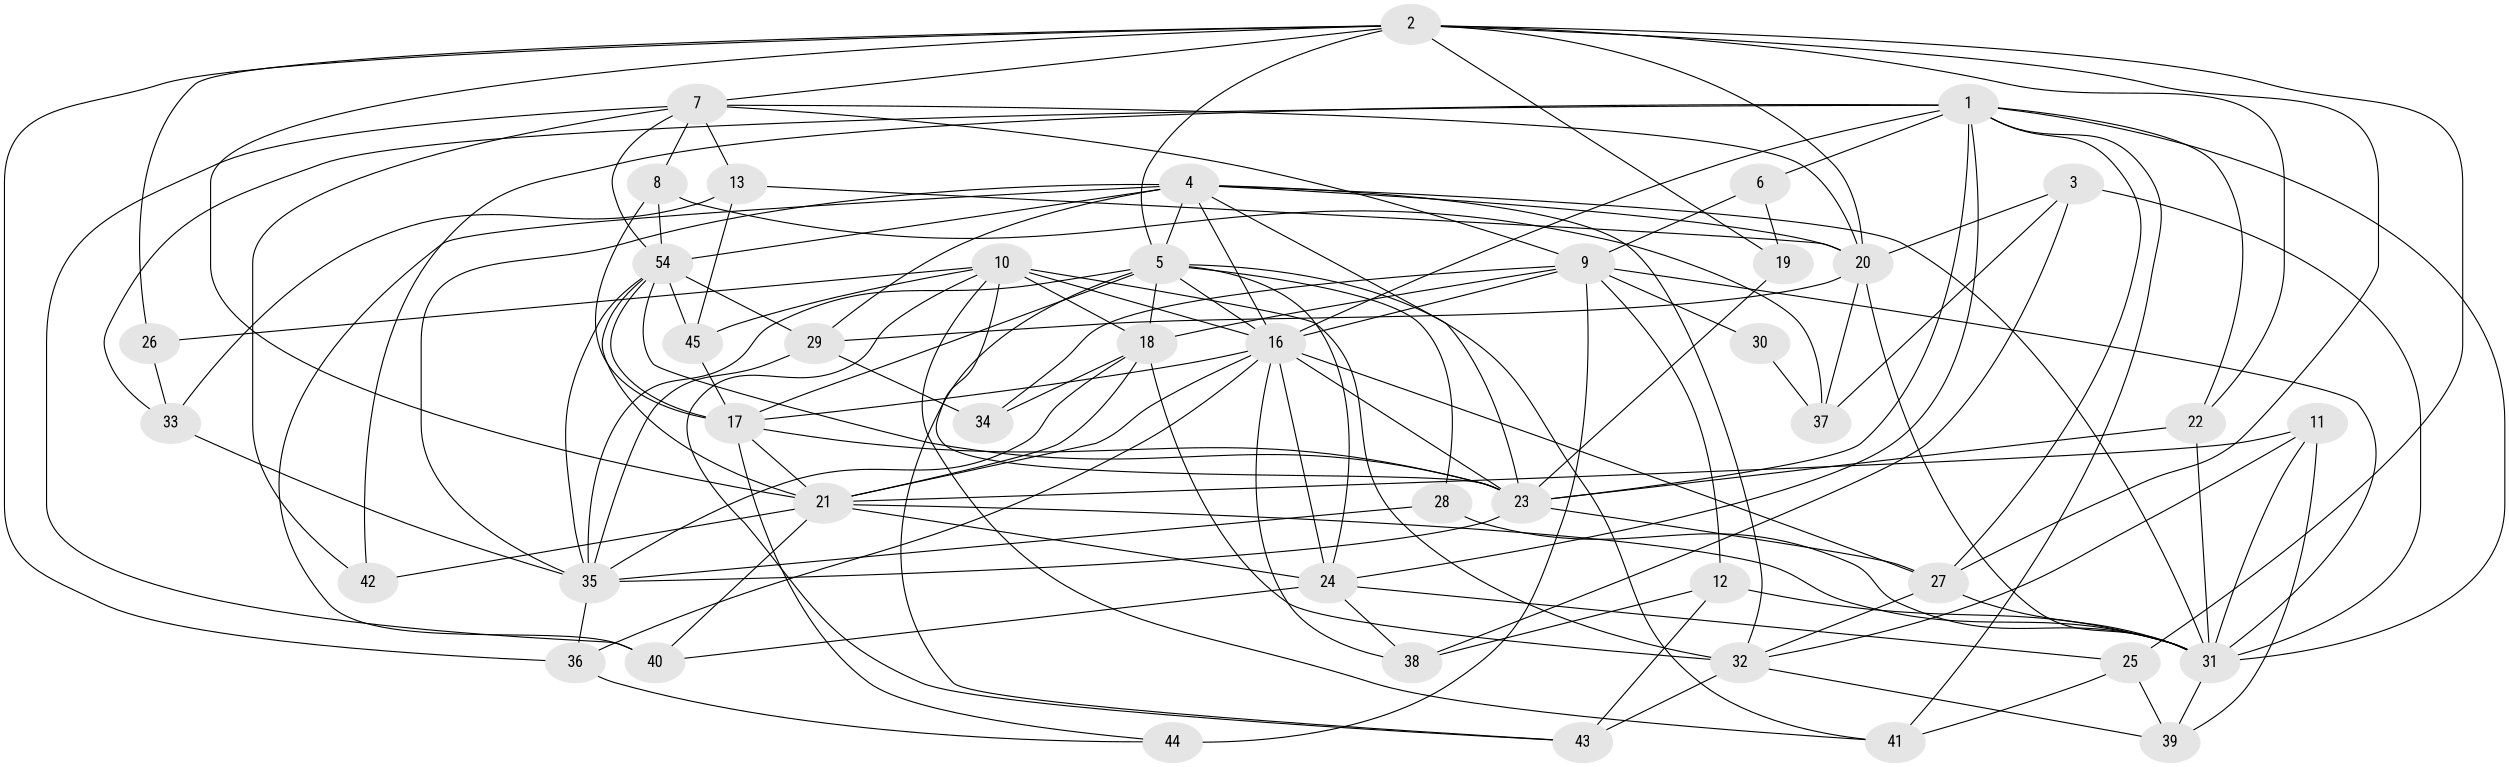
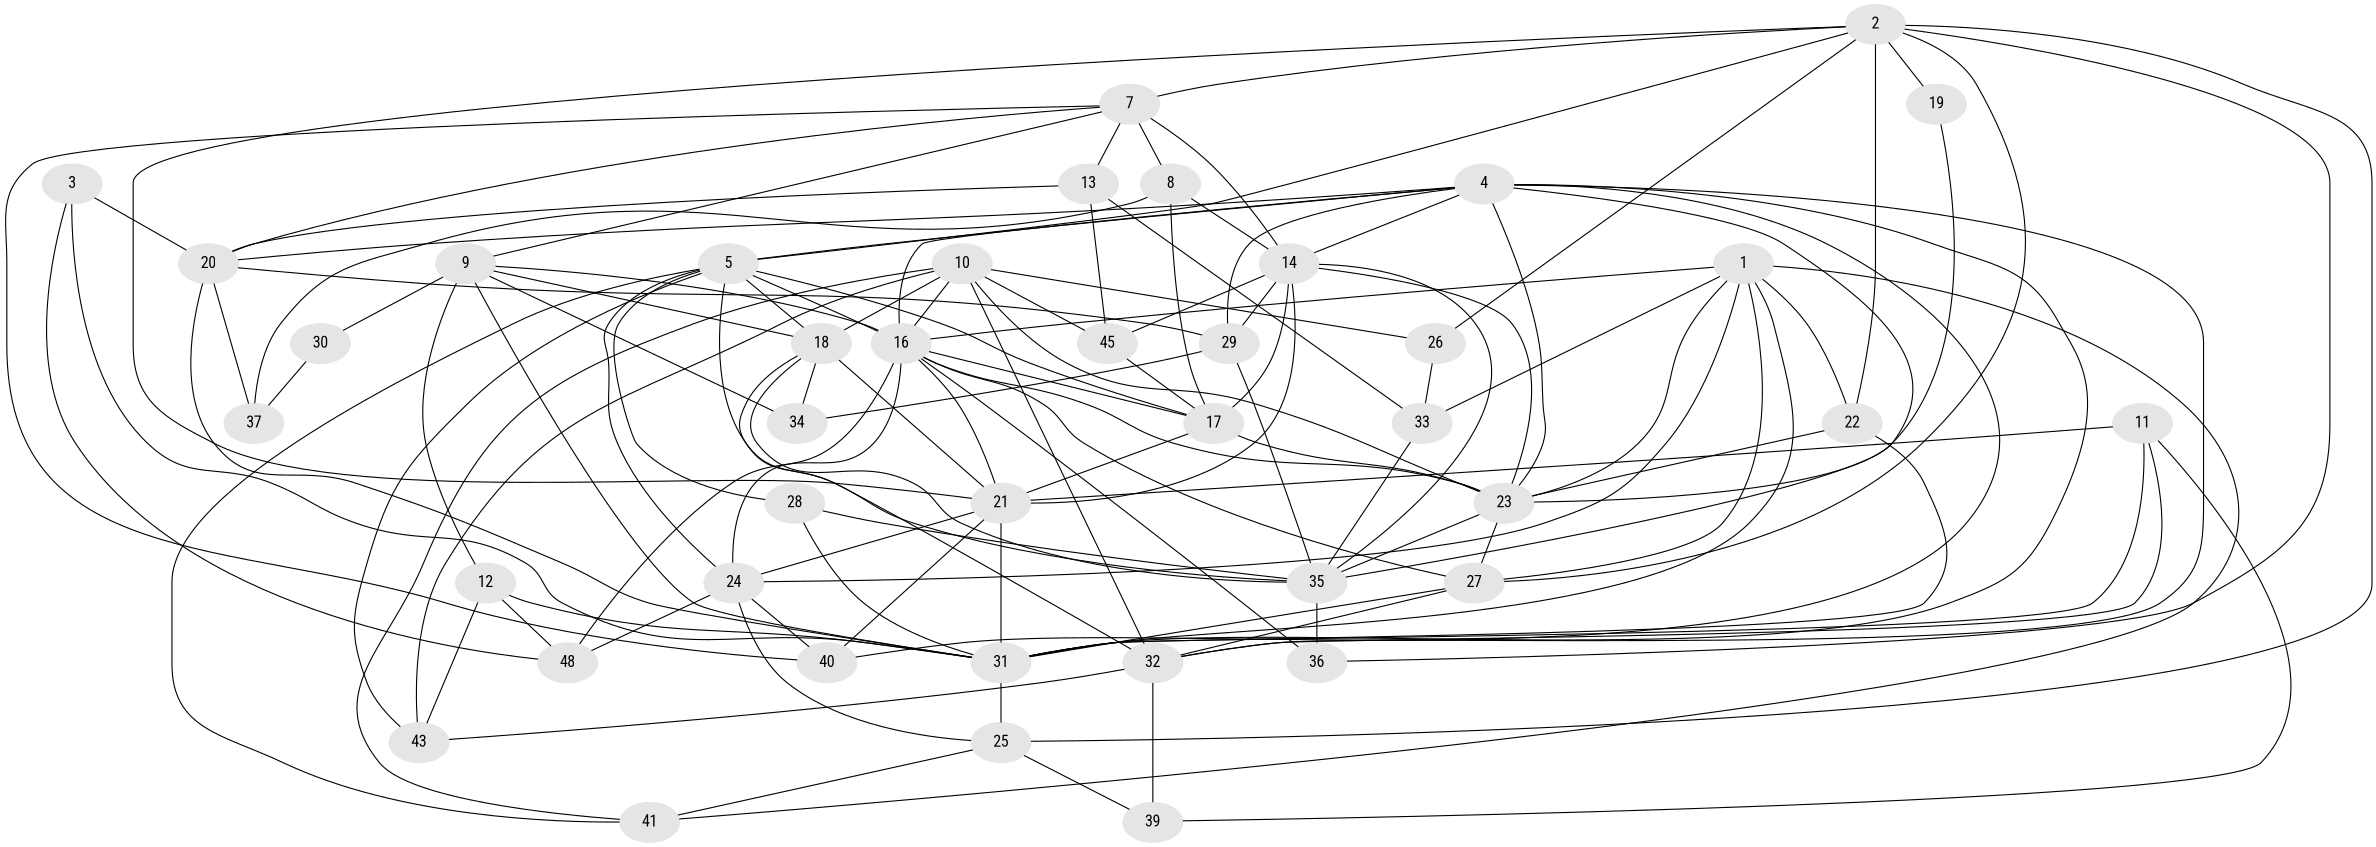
edge "2" -- "20": removed
node "6": removed
node "54": label "54" -> "14"
edge "3" -- "37": removed
node "42": removed
node "38": label "38" -> "48"
edge "31" -- "39": now "31" -- "25"
node "44": removed
